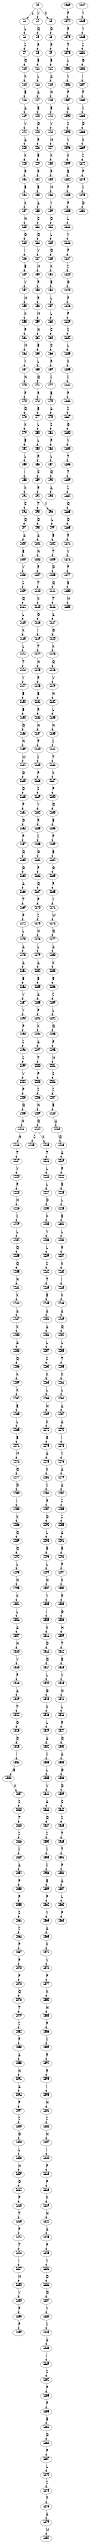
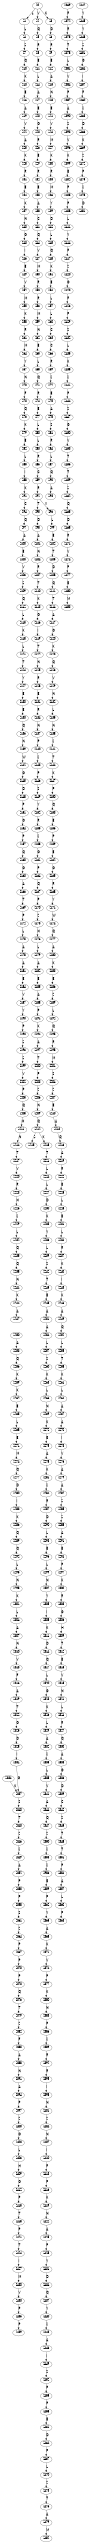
node "S631": label "S631" -> "S231"
edge "S247" -> "S250": removed, label "K"
edge "S331" -> "S334": now "S331" -> "S337"
